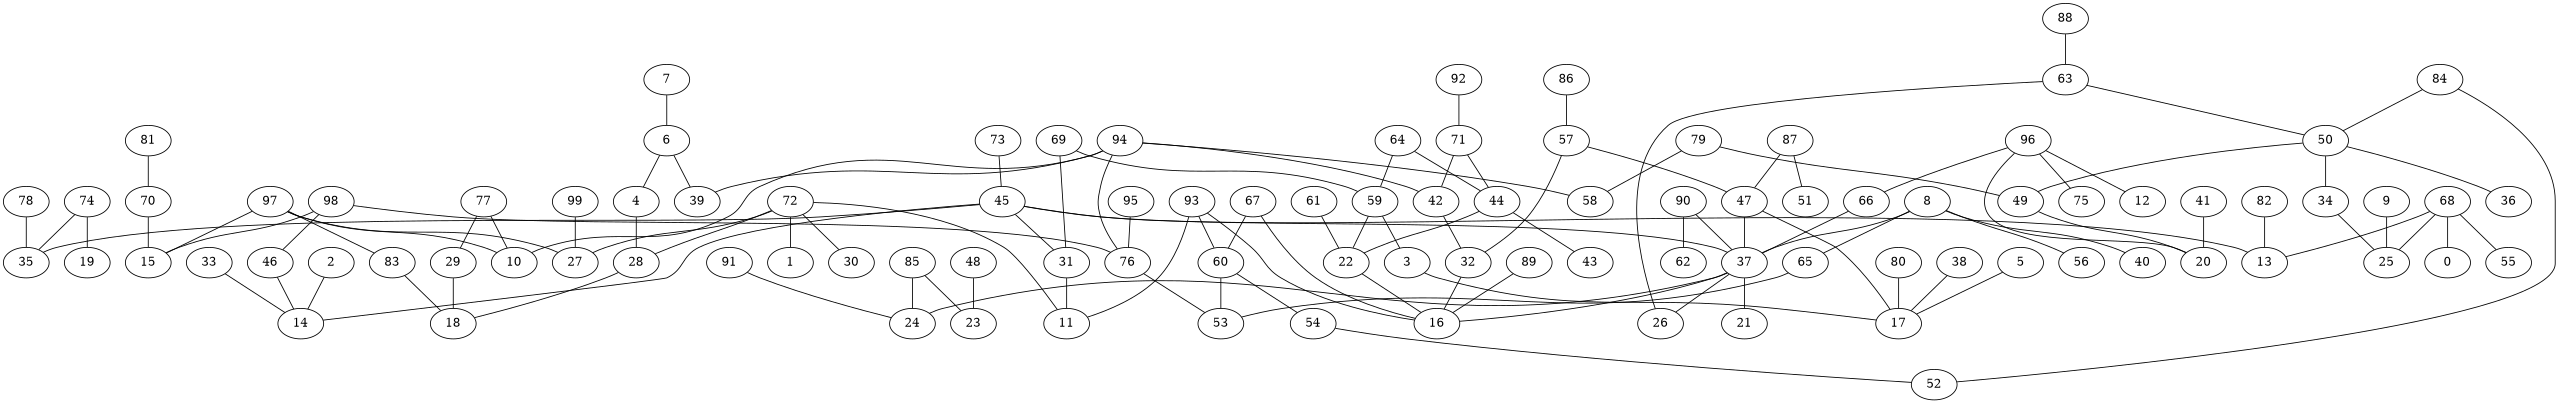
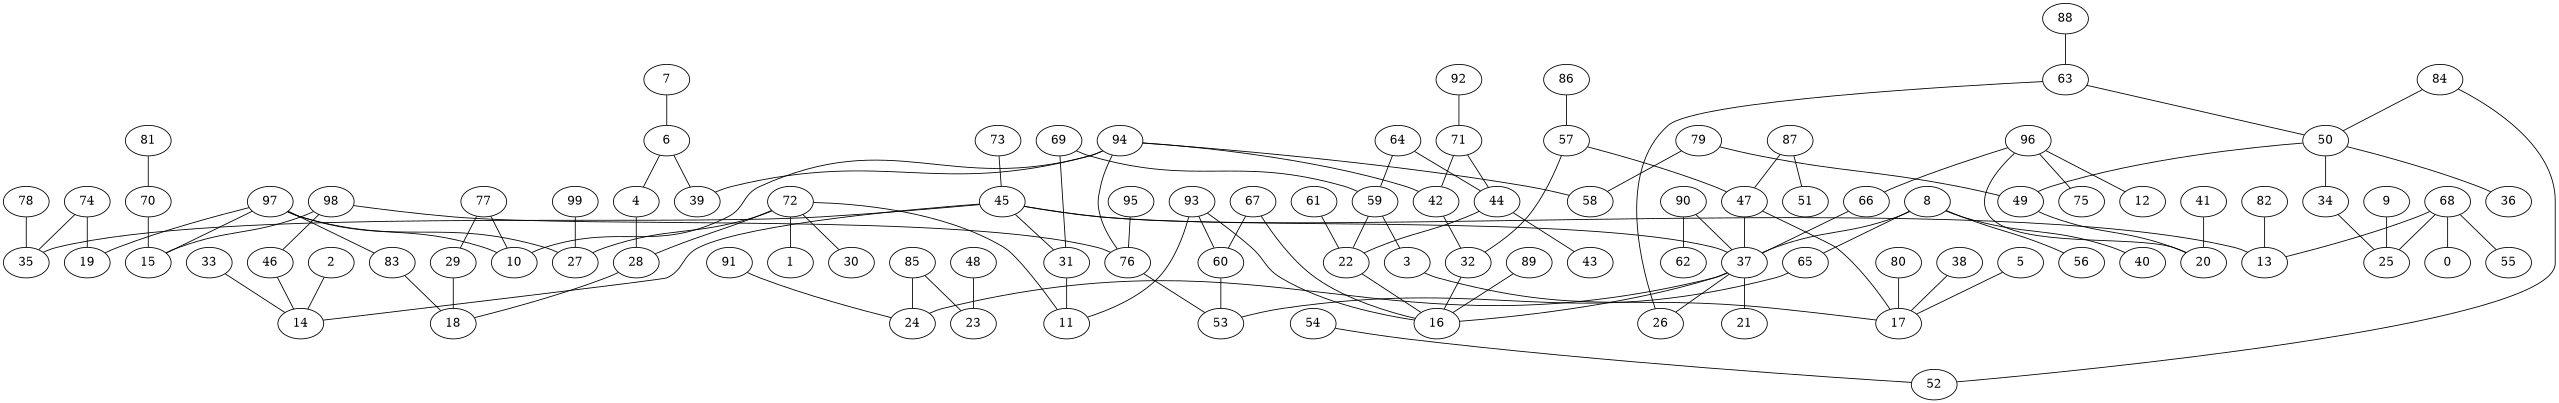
edge "97" -- "19": added
edge "60" -- "54": removed
